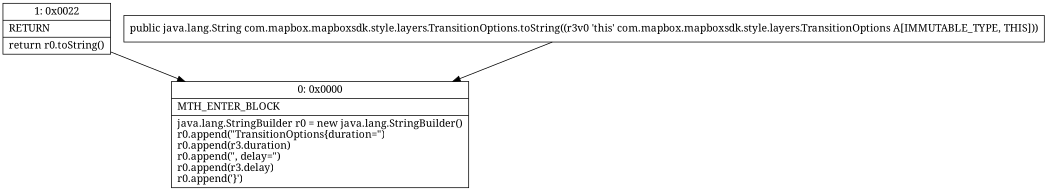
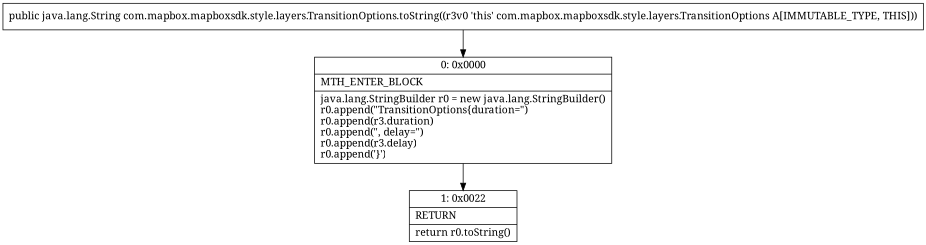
edge "1: 0x0022" -> "0: 0x0000": reversed
